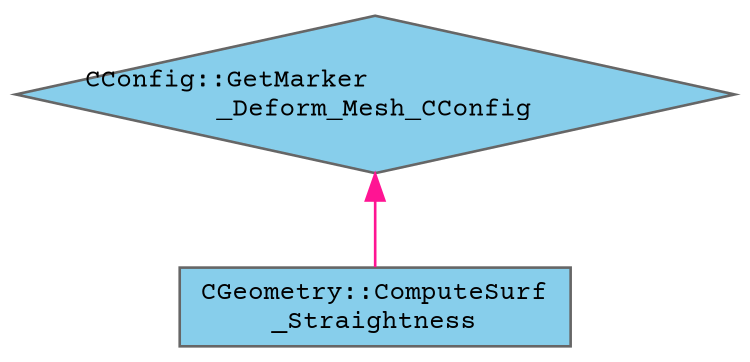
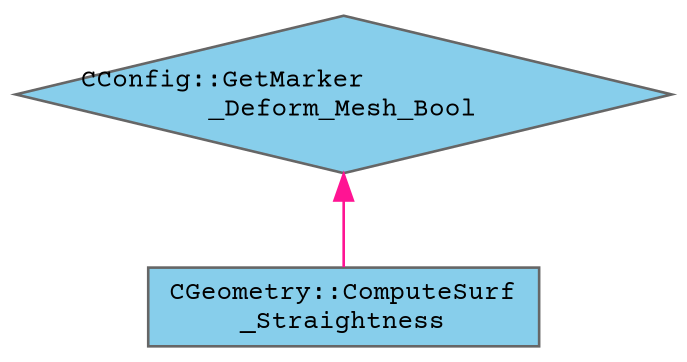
node "CConfig::GetMarker _Deform_Mesh_CConfig": label "CConfig::GetMarker _Deform_Mesh_CConfig" -> "CConfig::GetMarker _Deform_Mesh_Bool"
